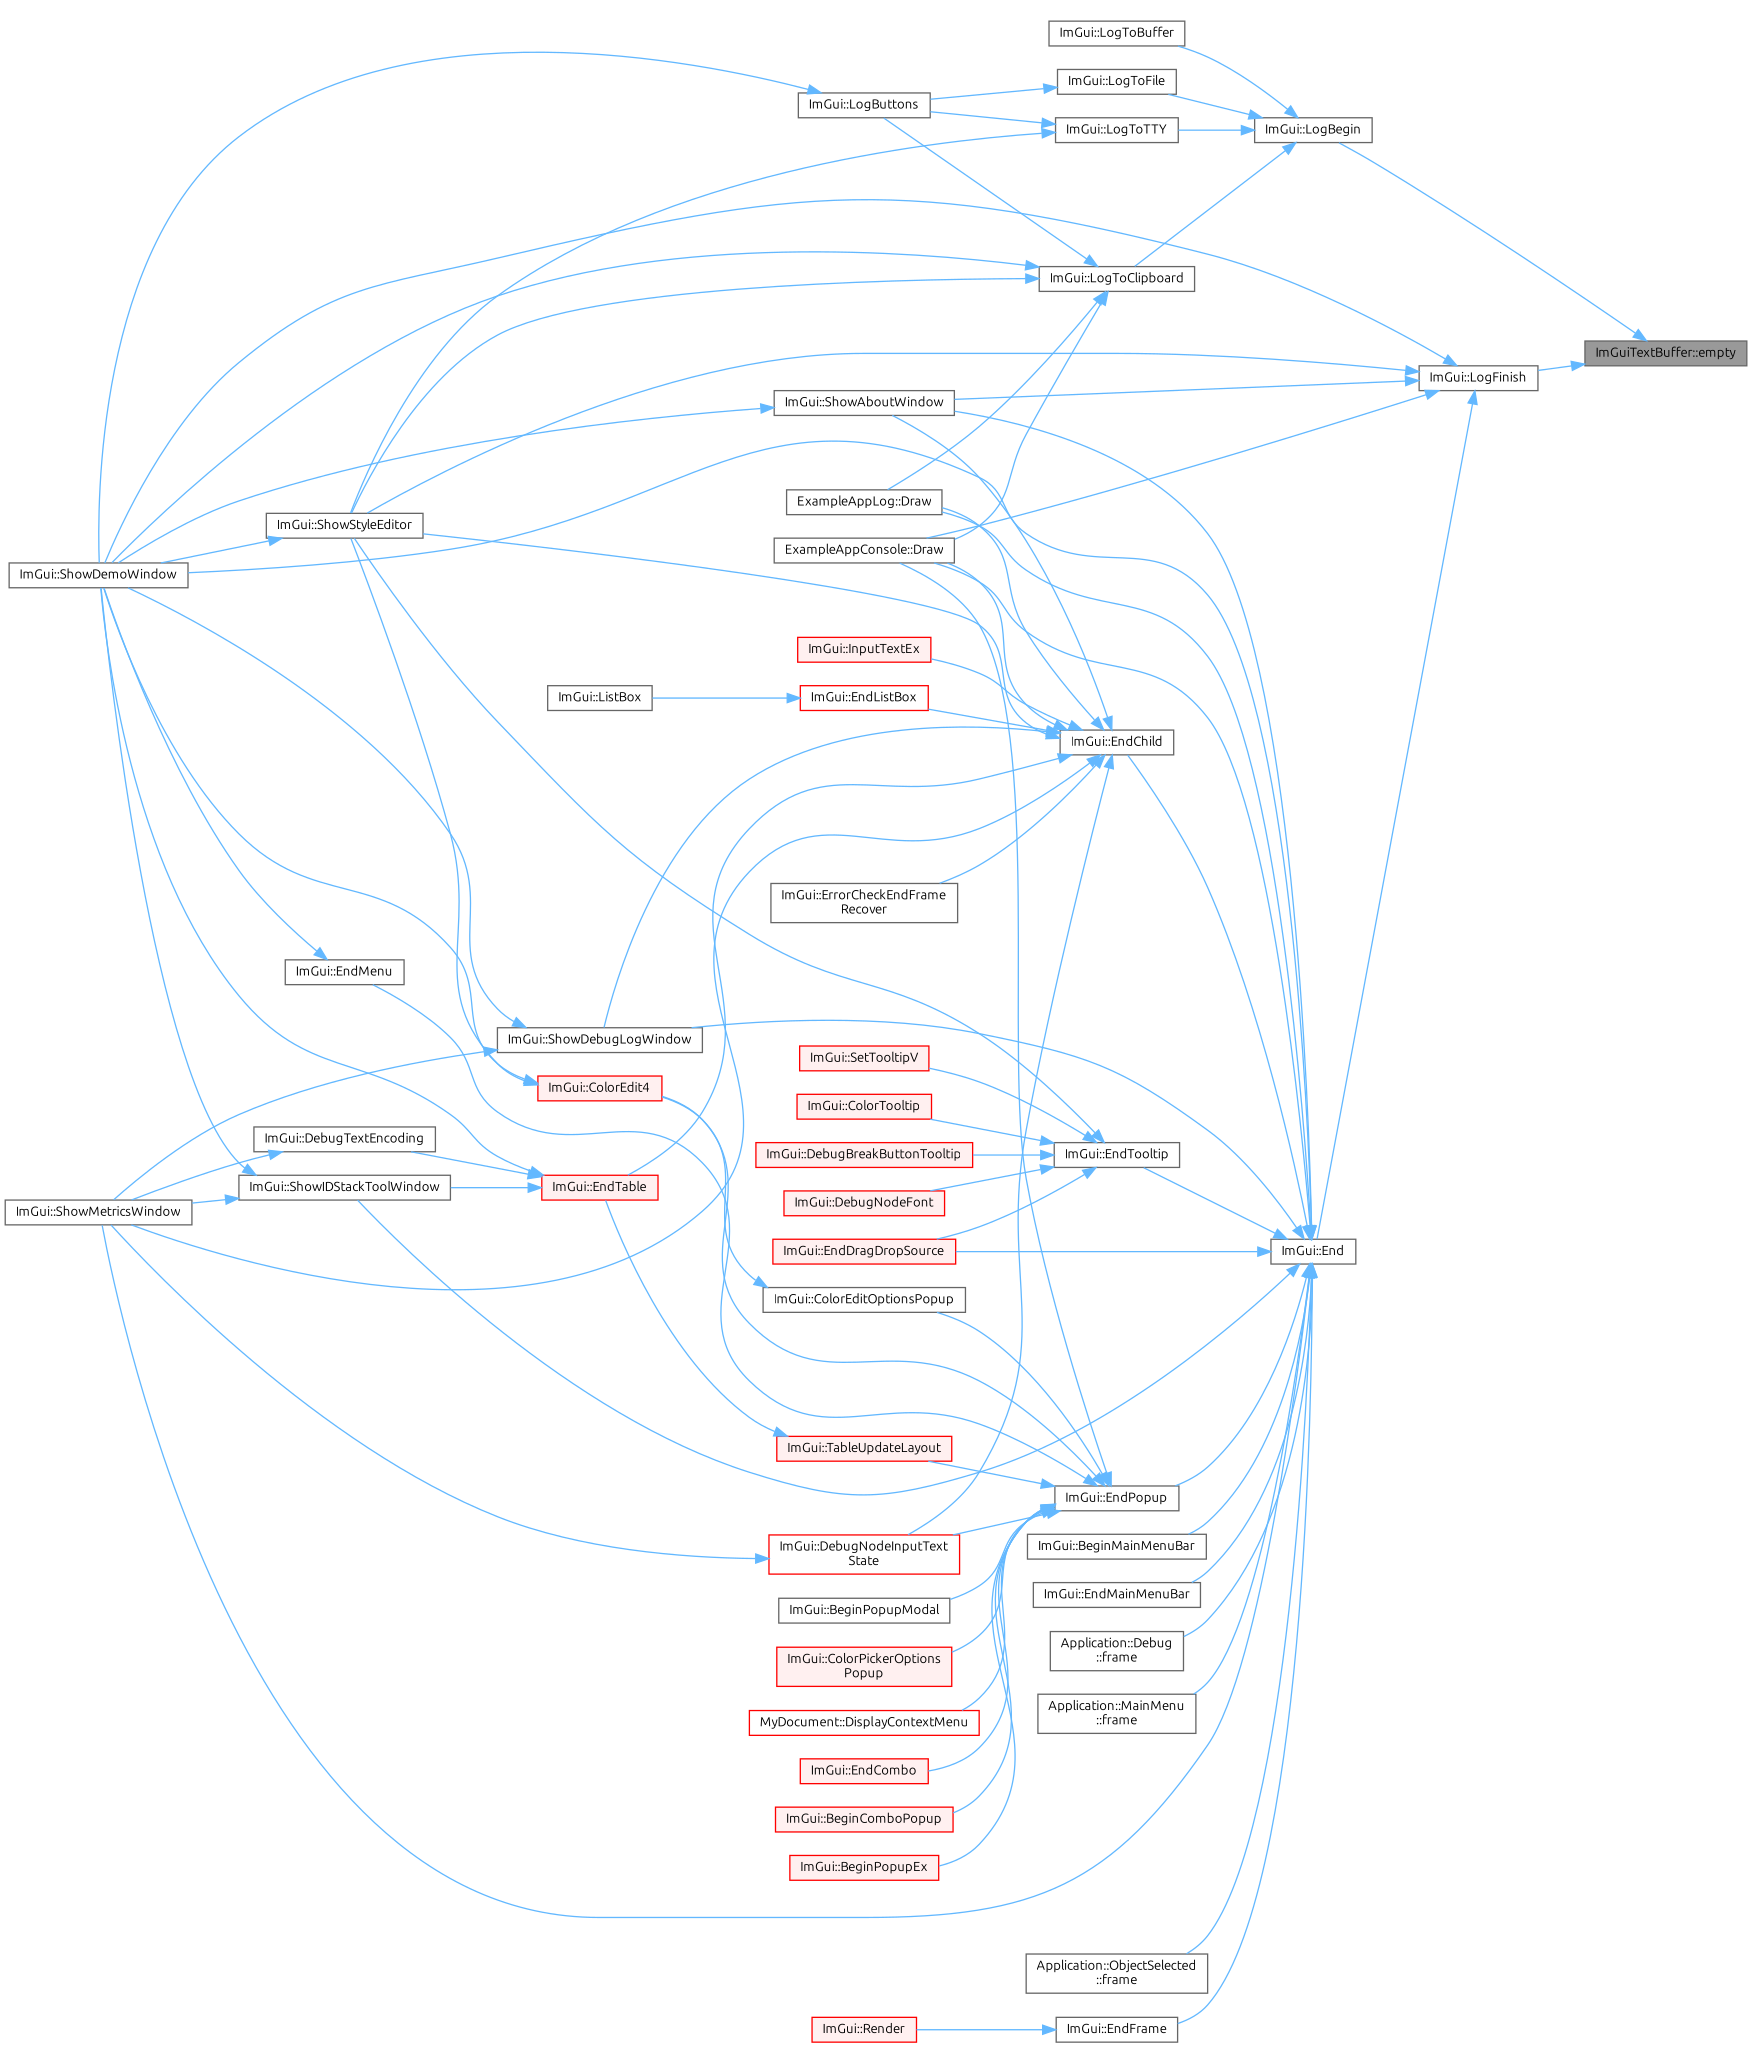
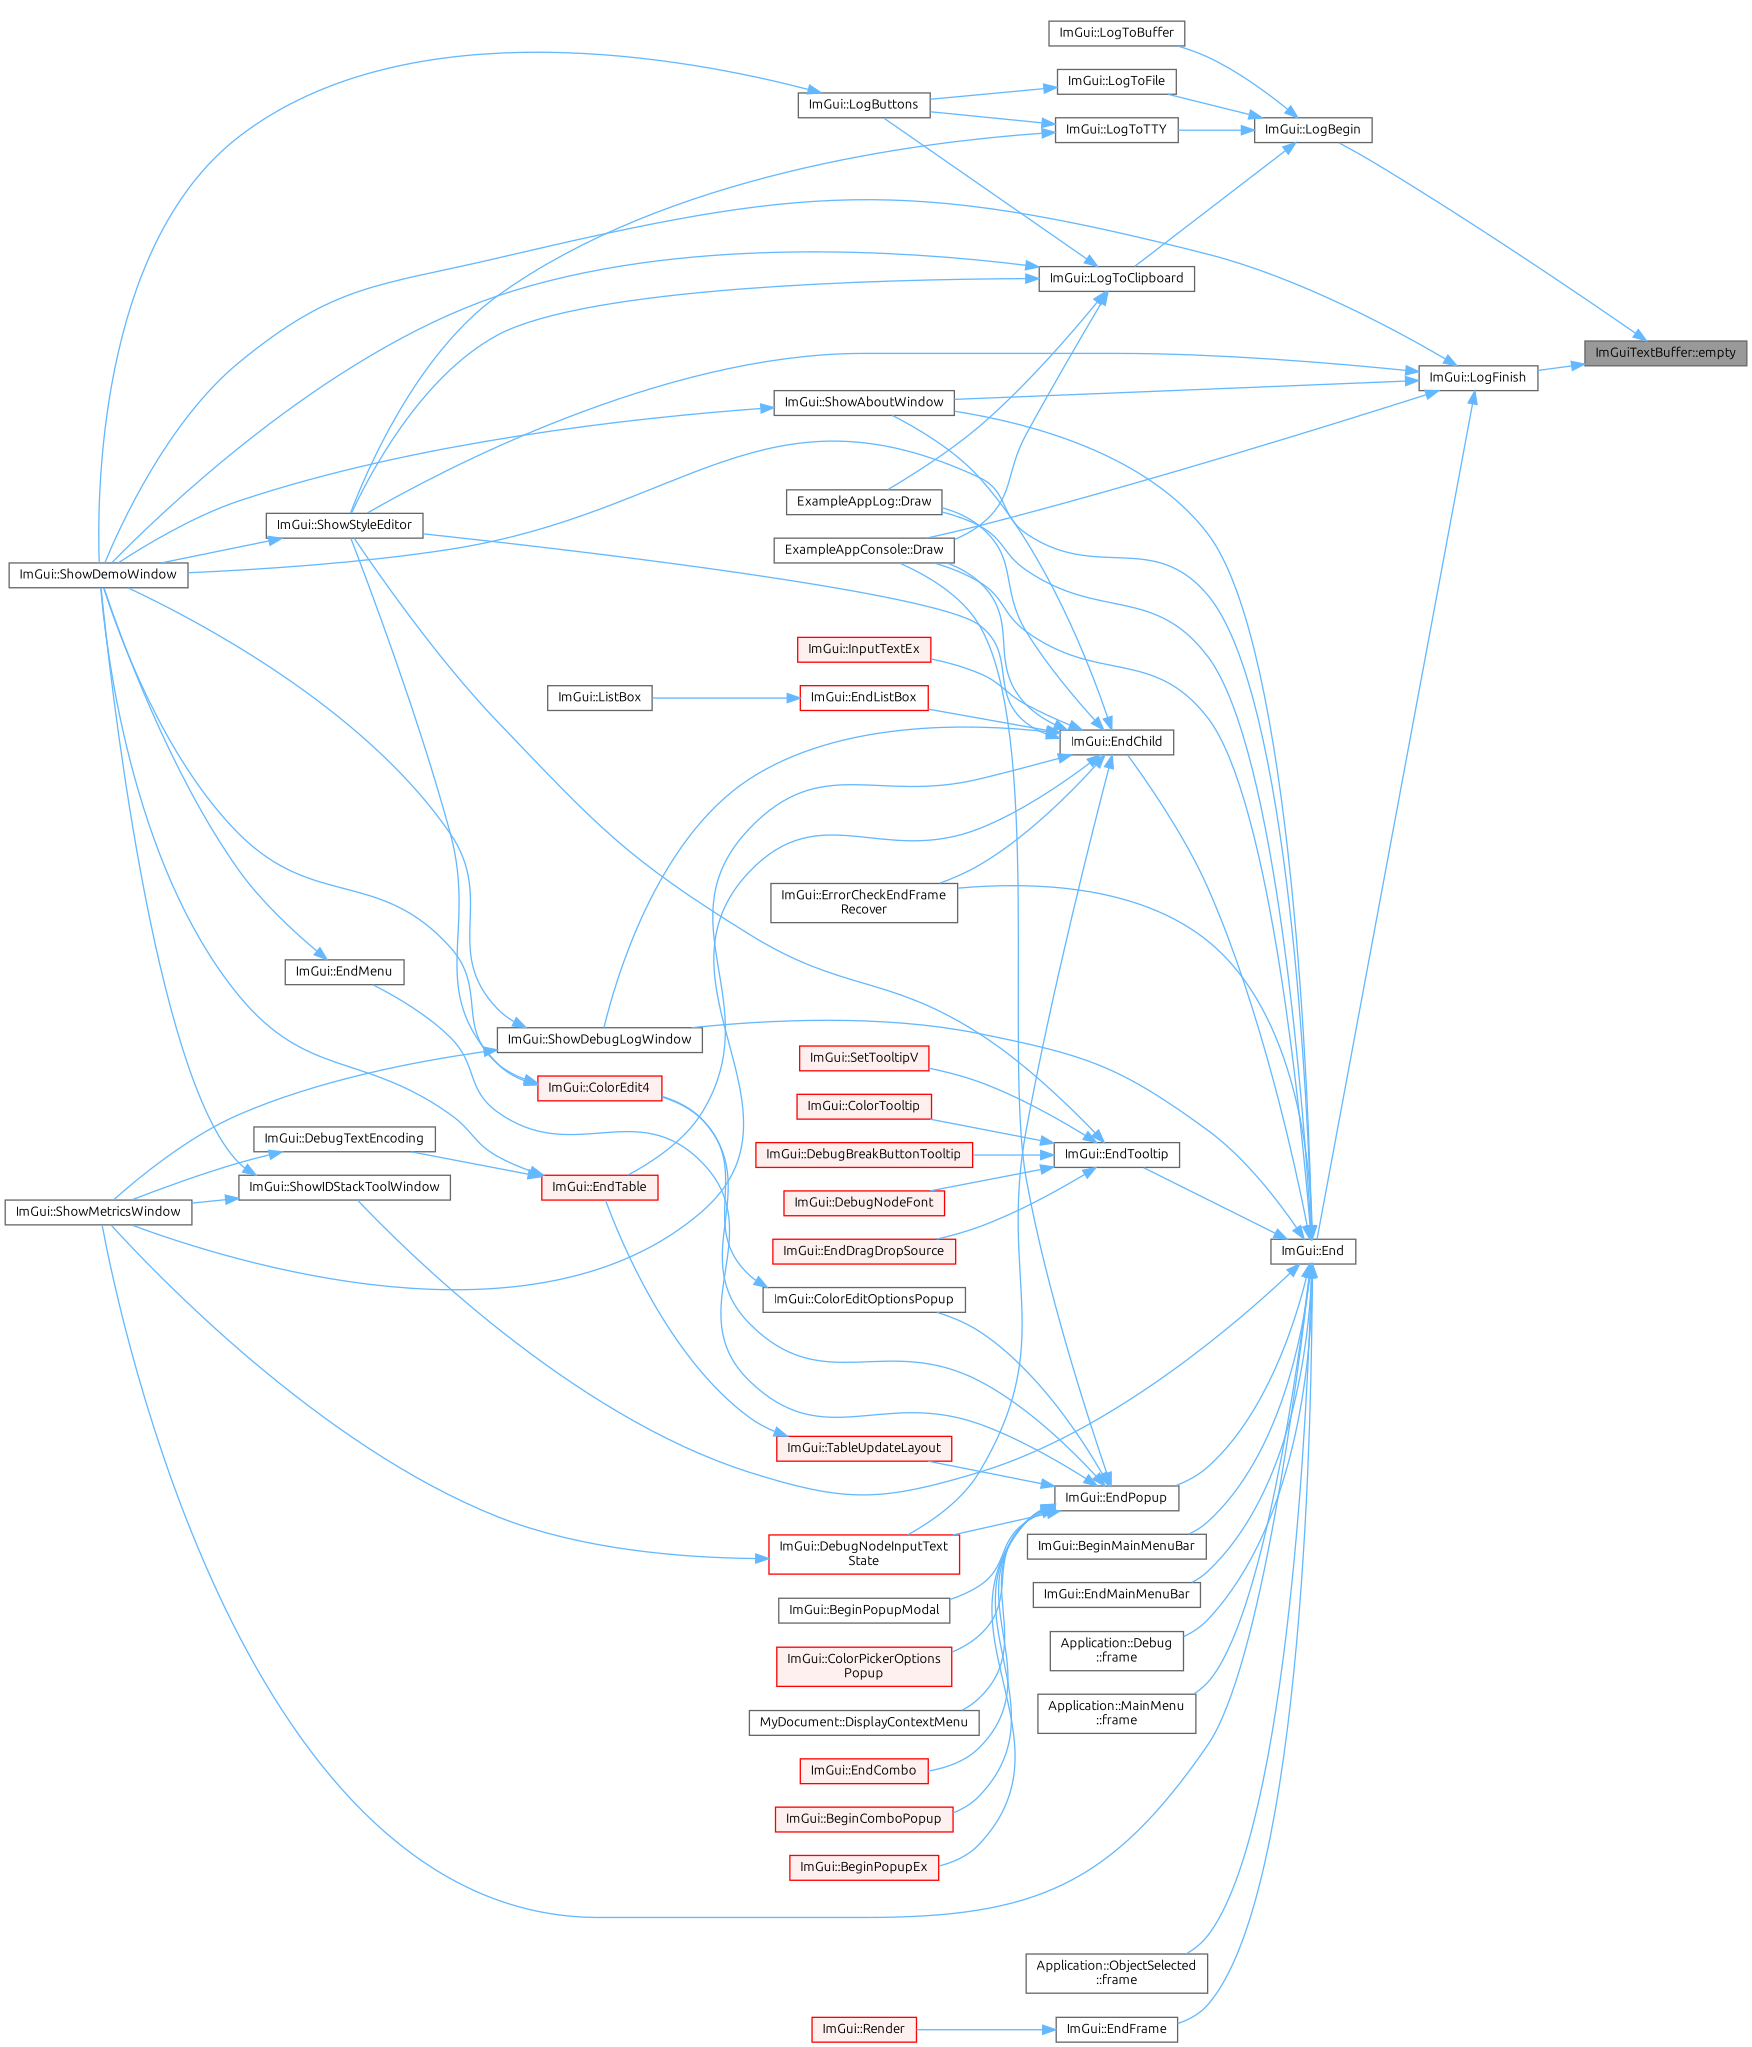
edge "ImGui::ShowIDStackToolWindow" -> "ImGui::EndTable": removed
edge "ImGui::EndDragDropSource" -> "ImGui::End": now "ImGui::ErrorCheckEndFrame Recover" -> "ImGui::End"
node "MyDocument::DisplayContextMenu": color red -> grey40
